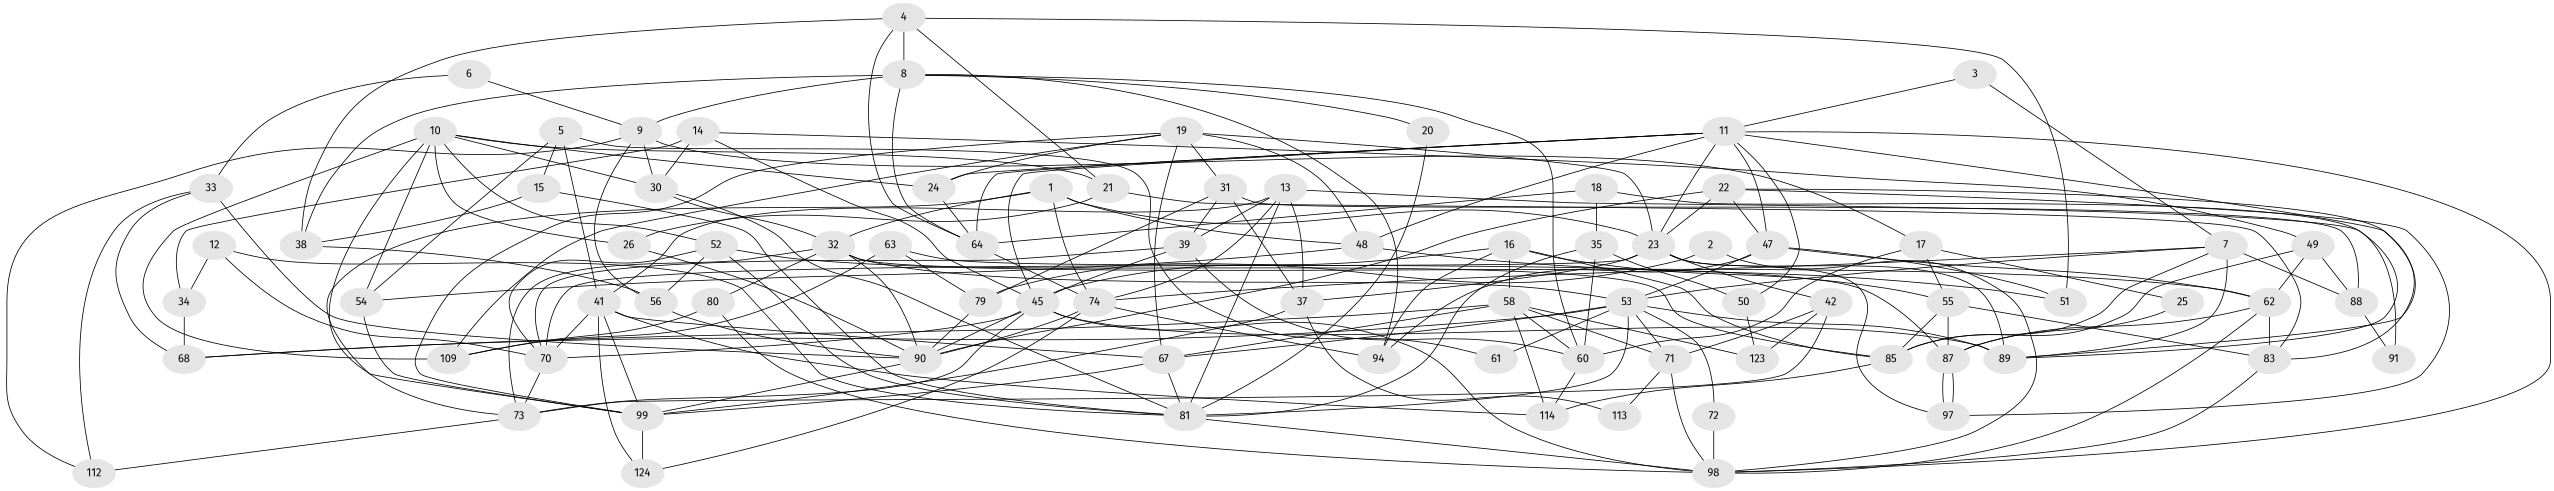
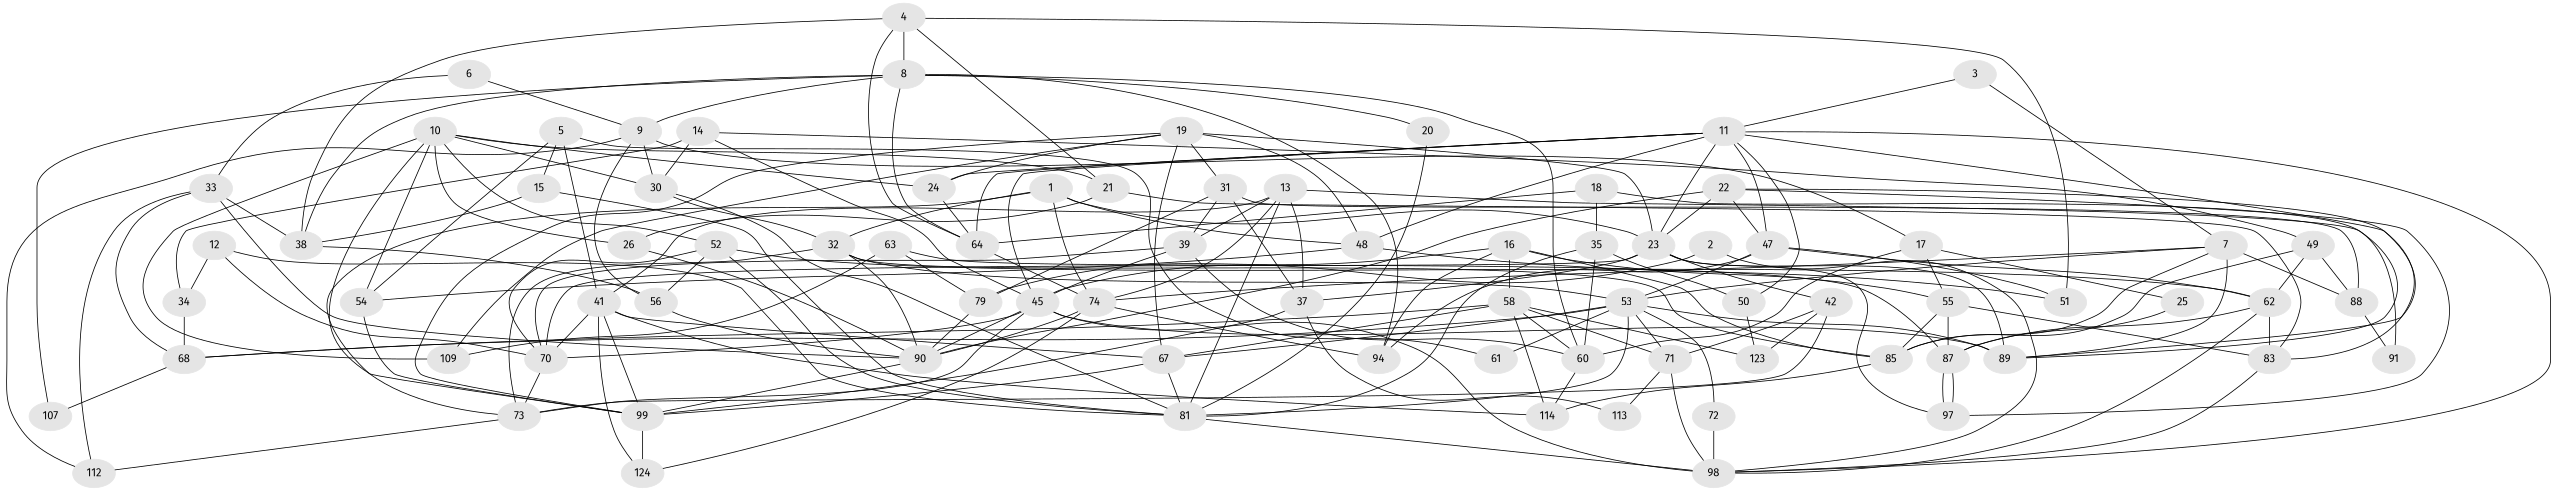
edge "33" -- "38": added
node "80": removed
node "107": added
